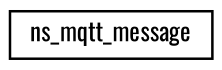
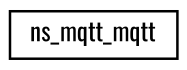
node "ns_mqtt_message": label "ns_mqtt_message" -> "ns_mqtt_mqtt"
